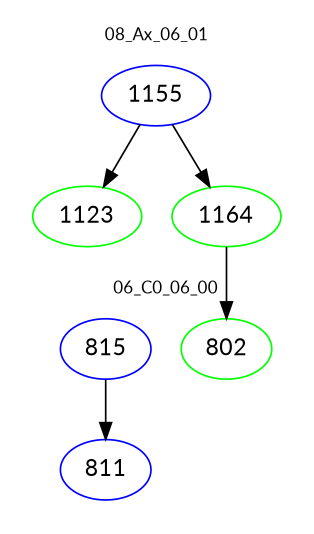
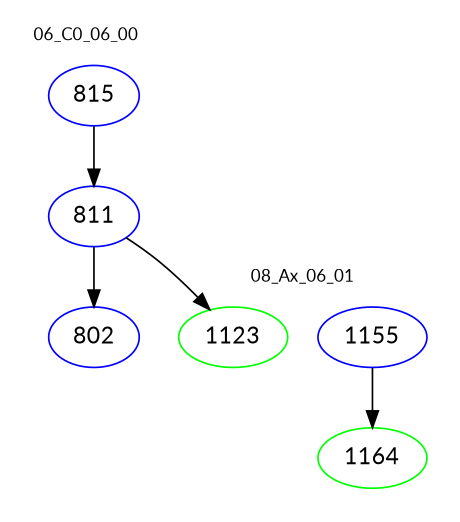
edge "1155" -> "1123": now "811" -> "1123"
edge "1164" -> "802": now "811" -> "802"
node "802": color green -> blue
